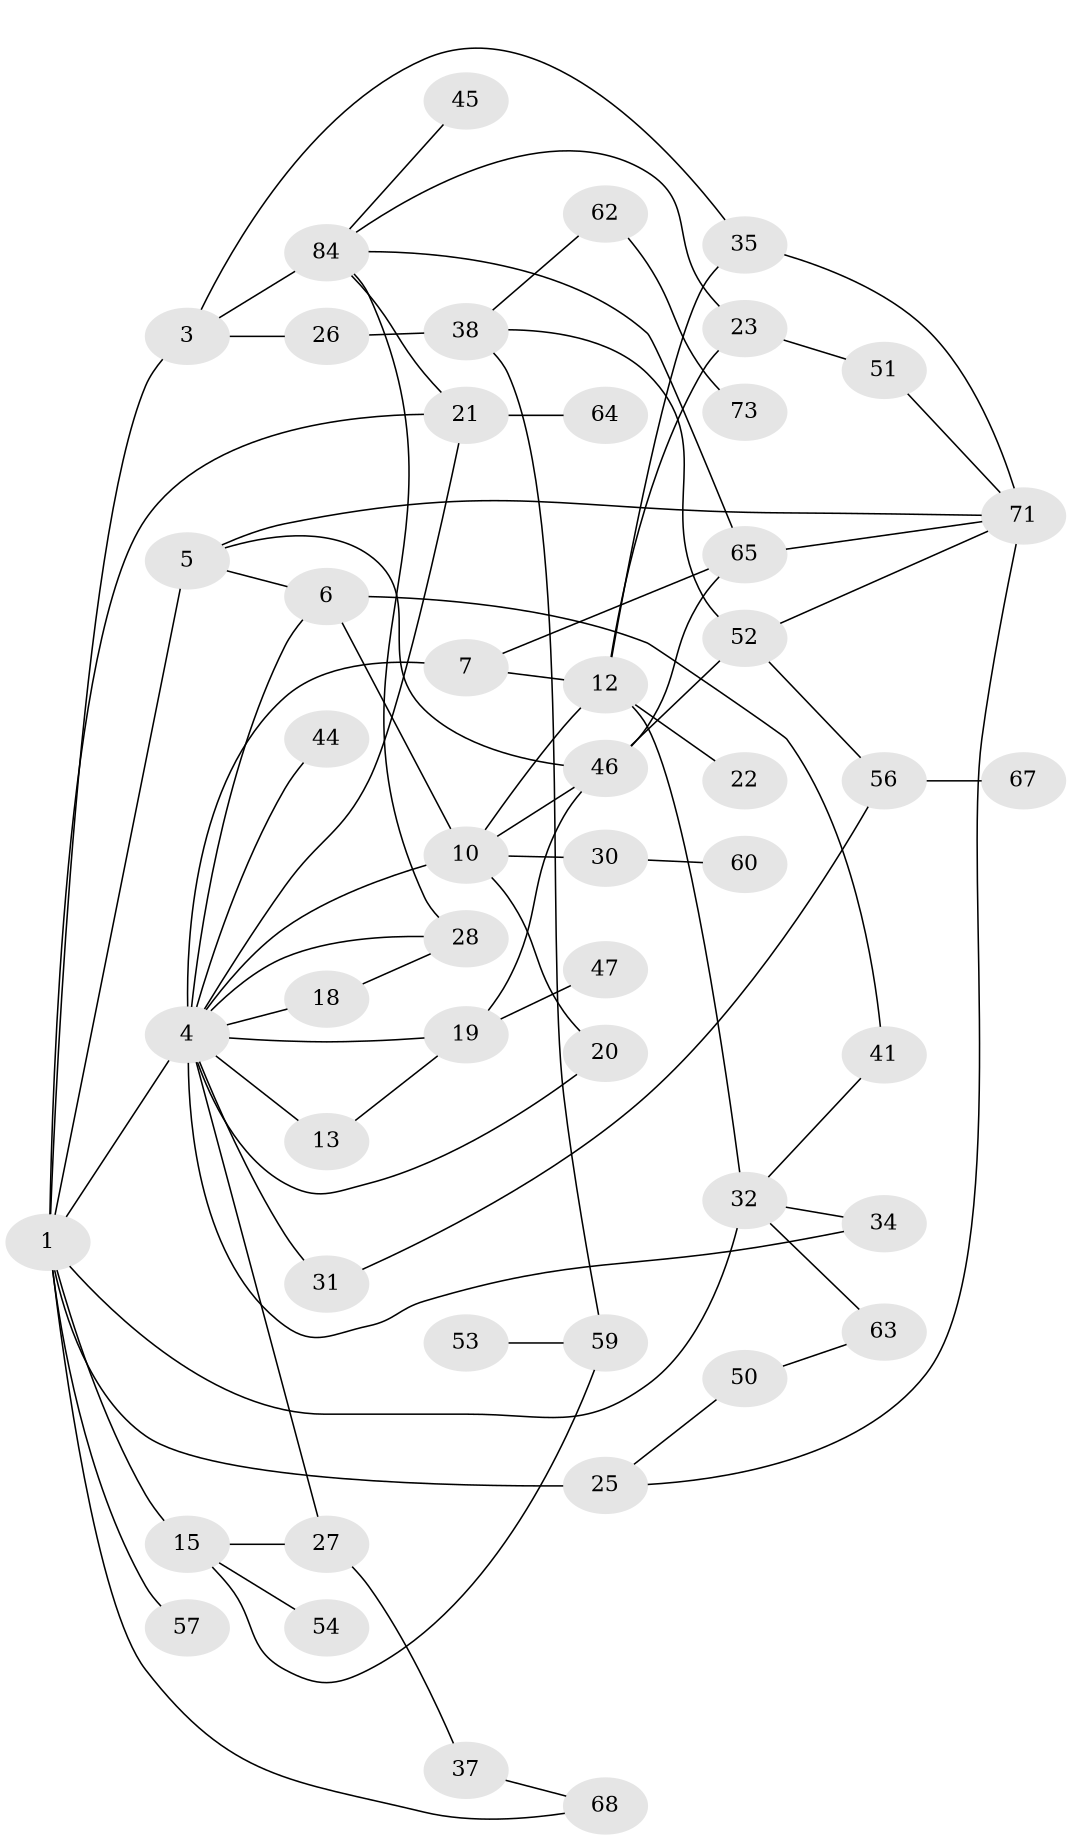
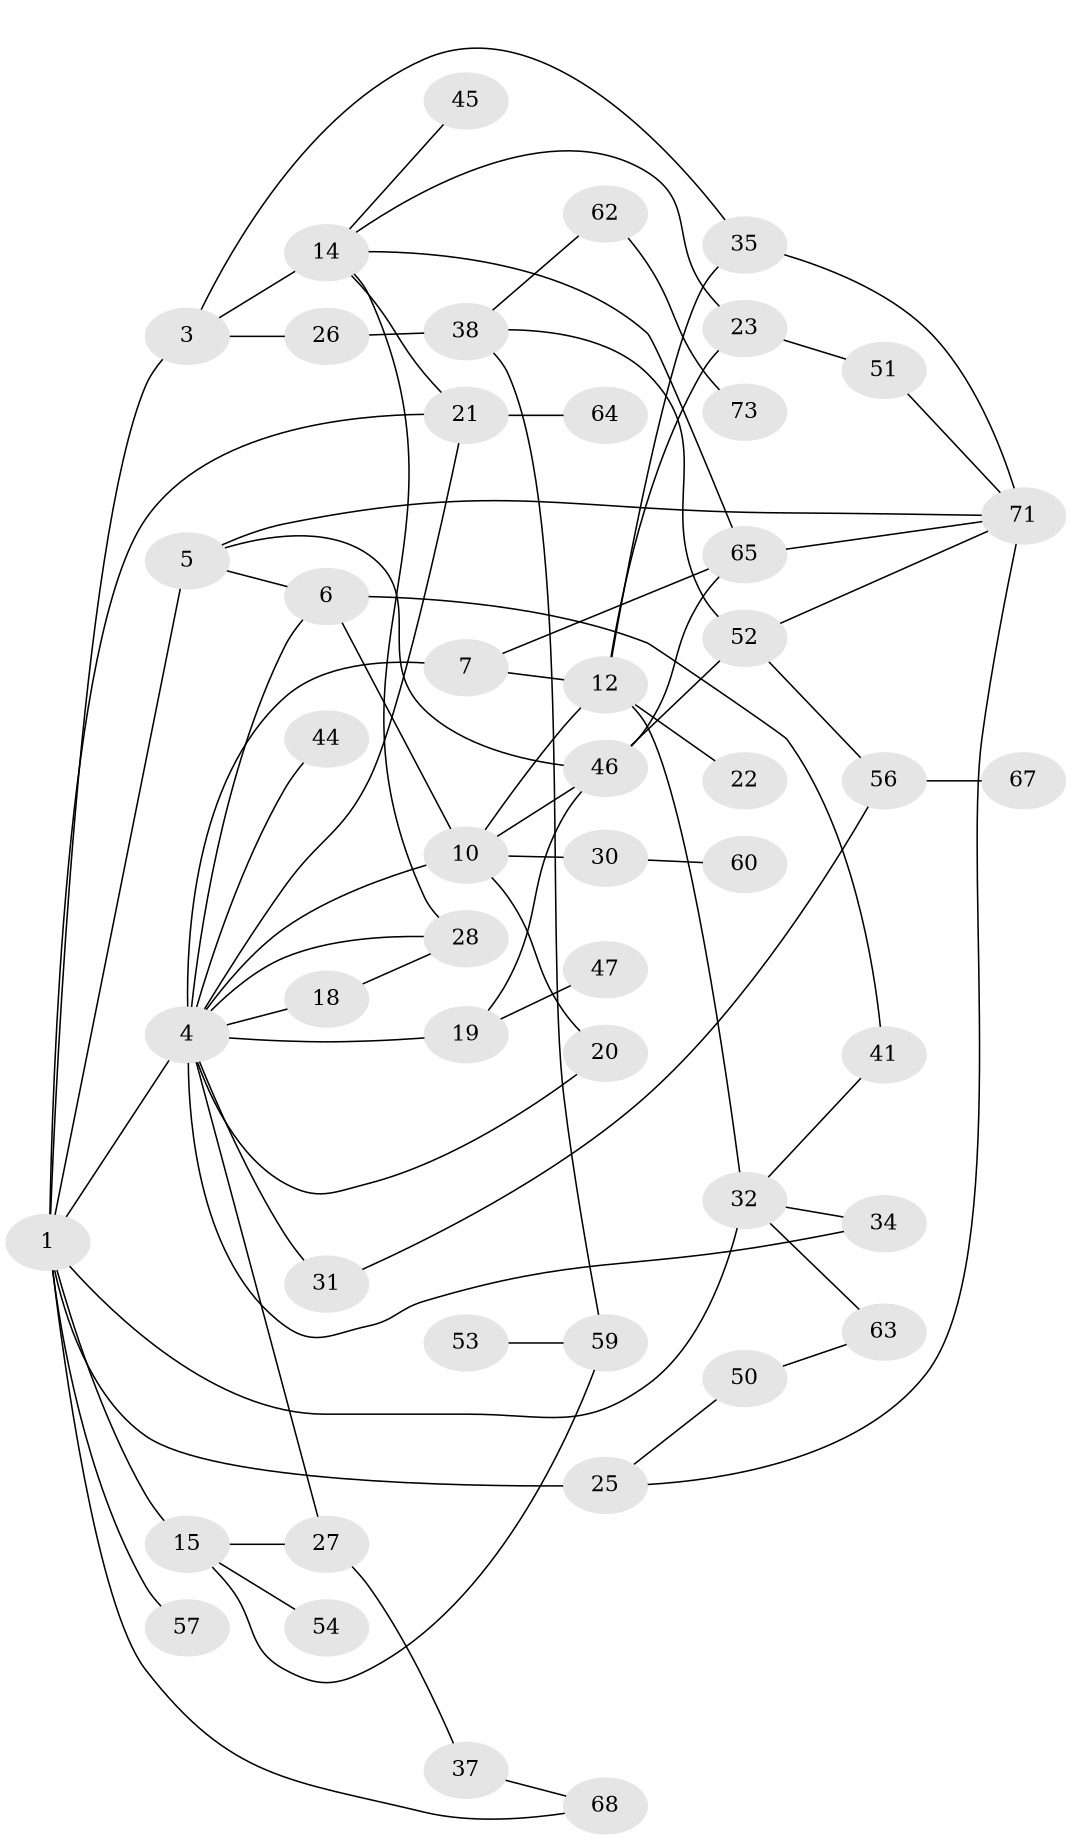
node "84": label "84" -> "14"
node "13": removed
